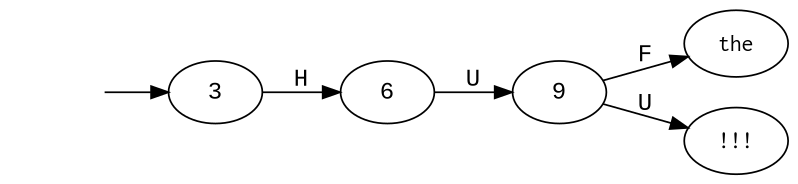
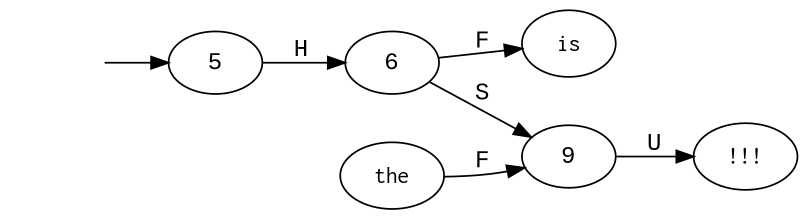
node "is": added
edge "9" -> "the": reversed
edge "6" -> "9": label "U" -> "S"
node "3": label "3" -> "5"
